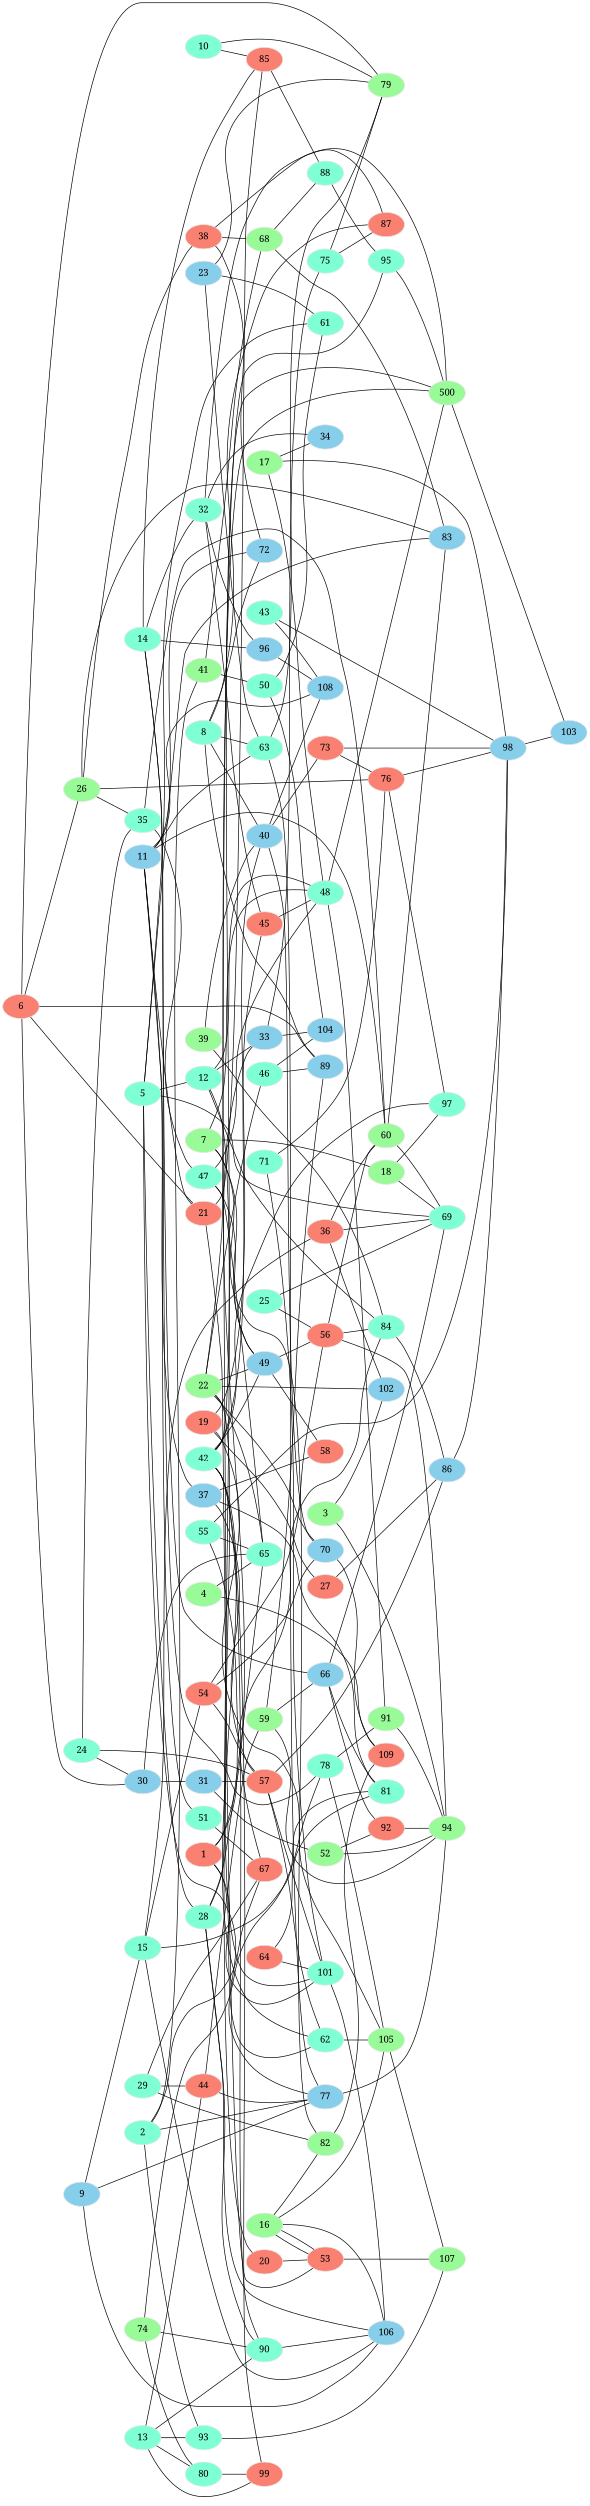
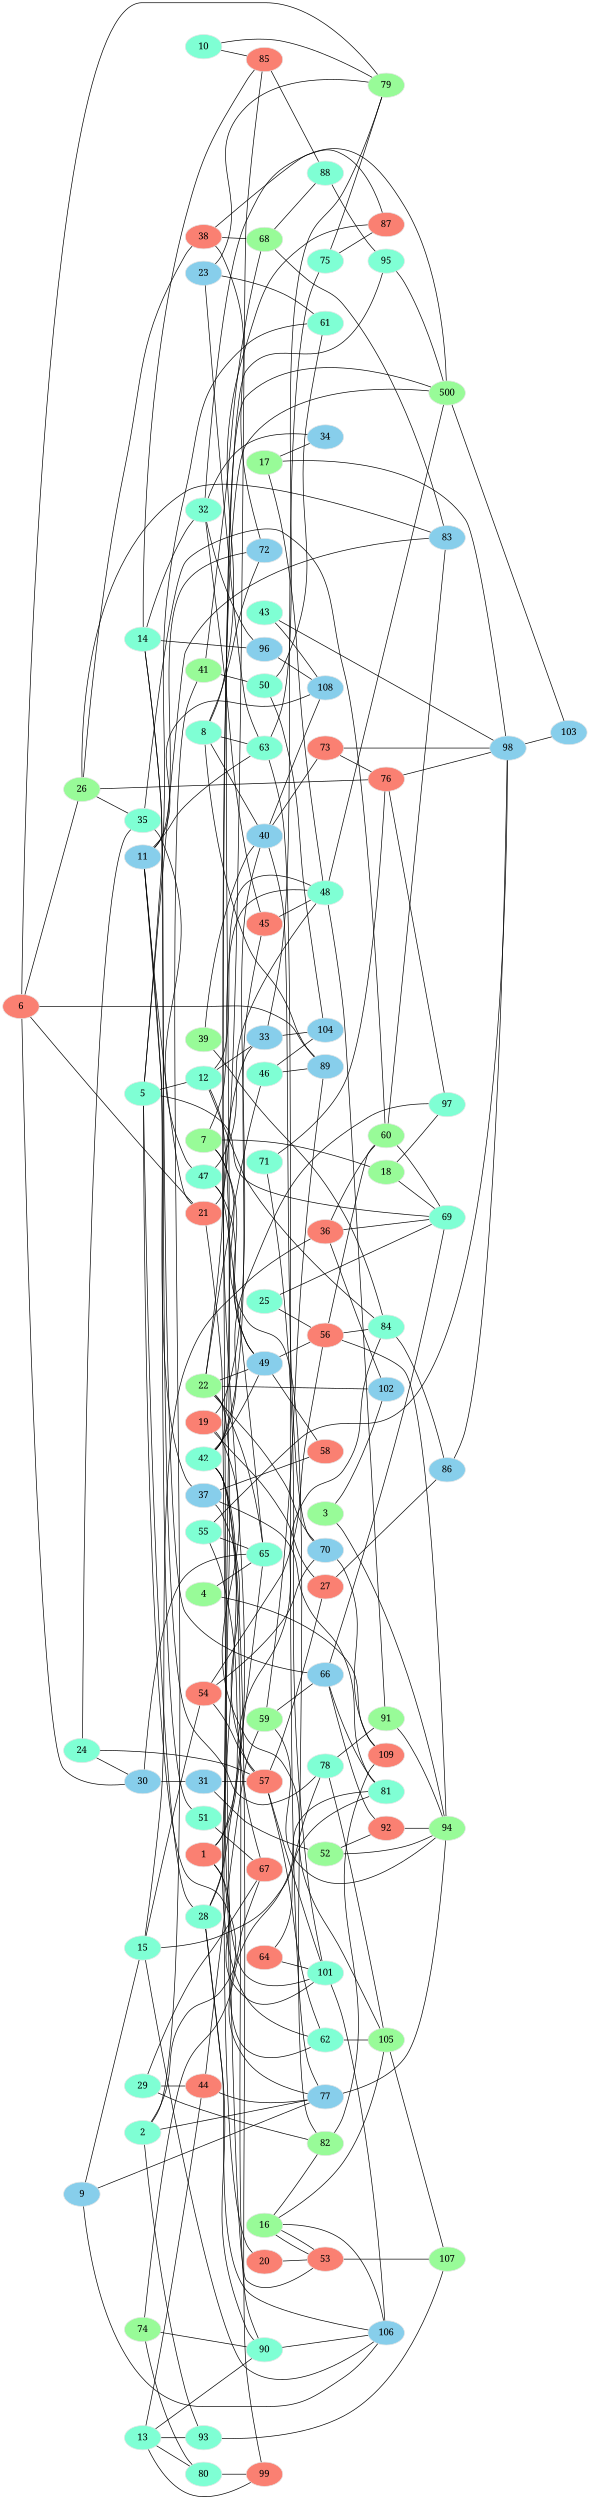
edge "11" -- "60": removed
edge "86" -- "57": now "27" -- "57"
